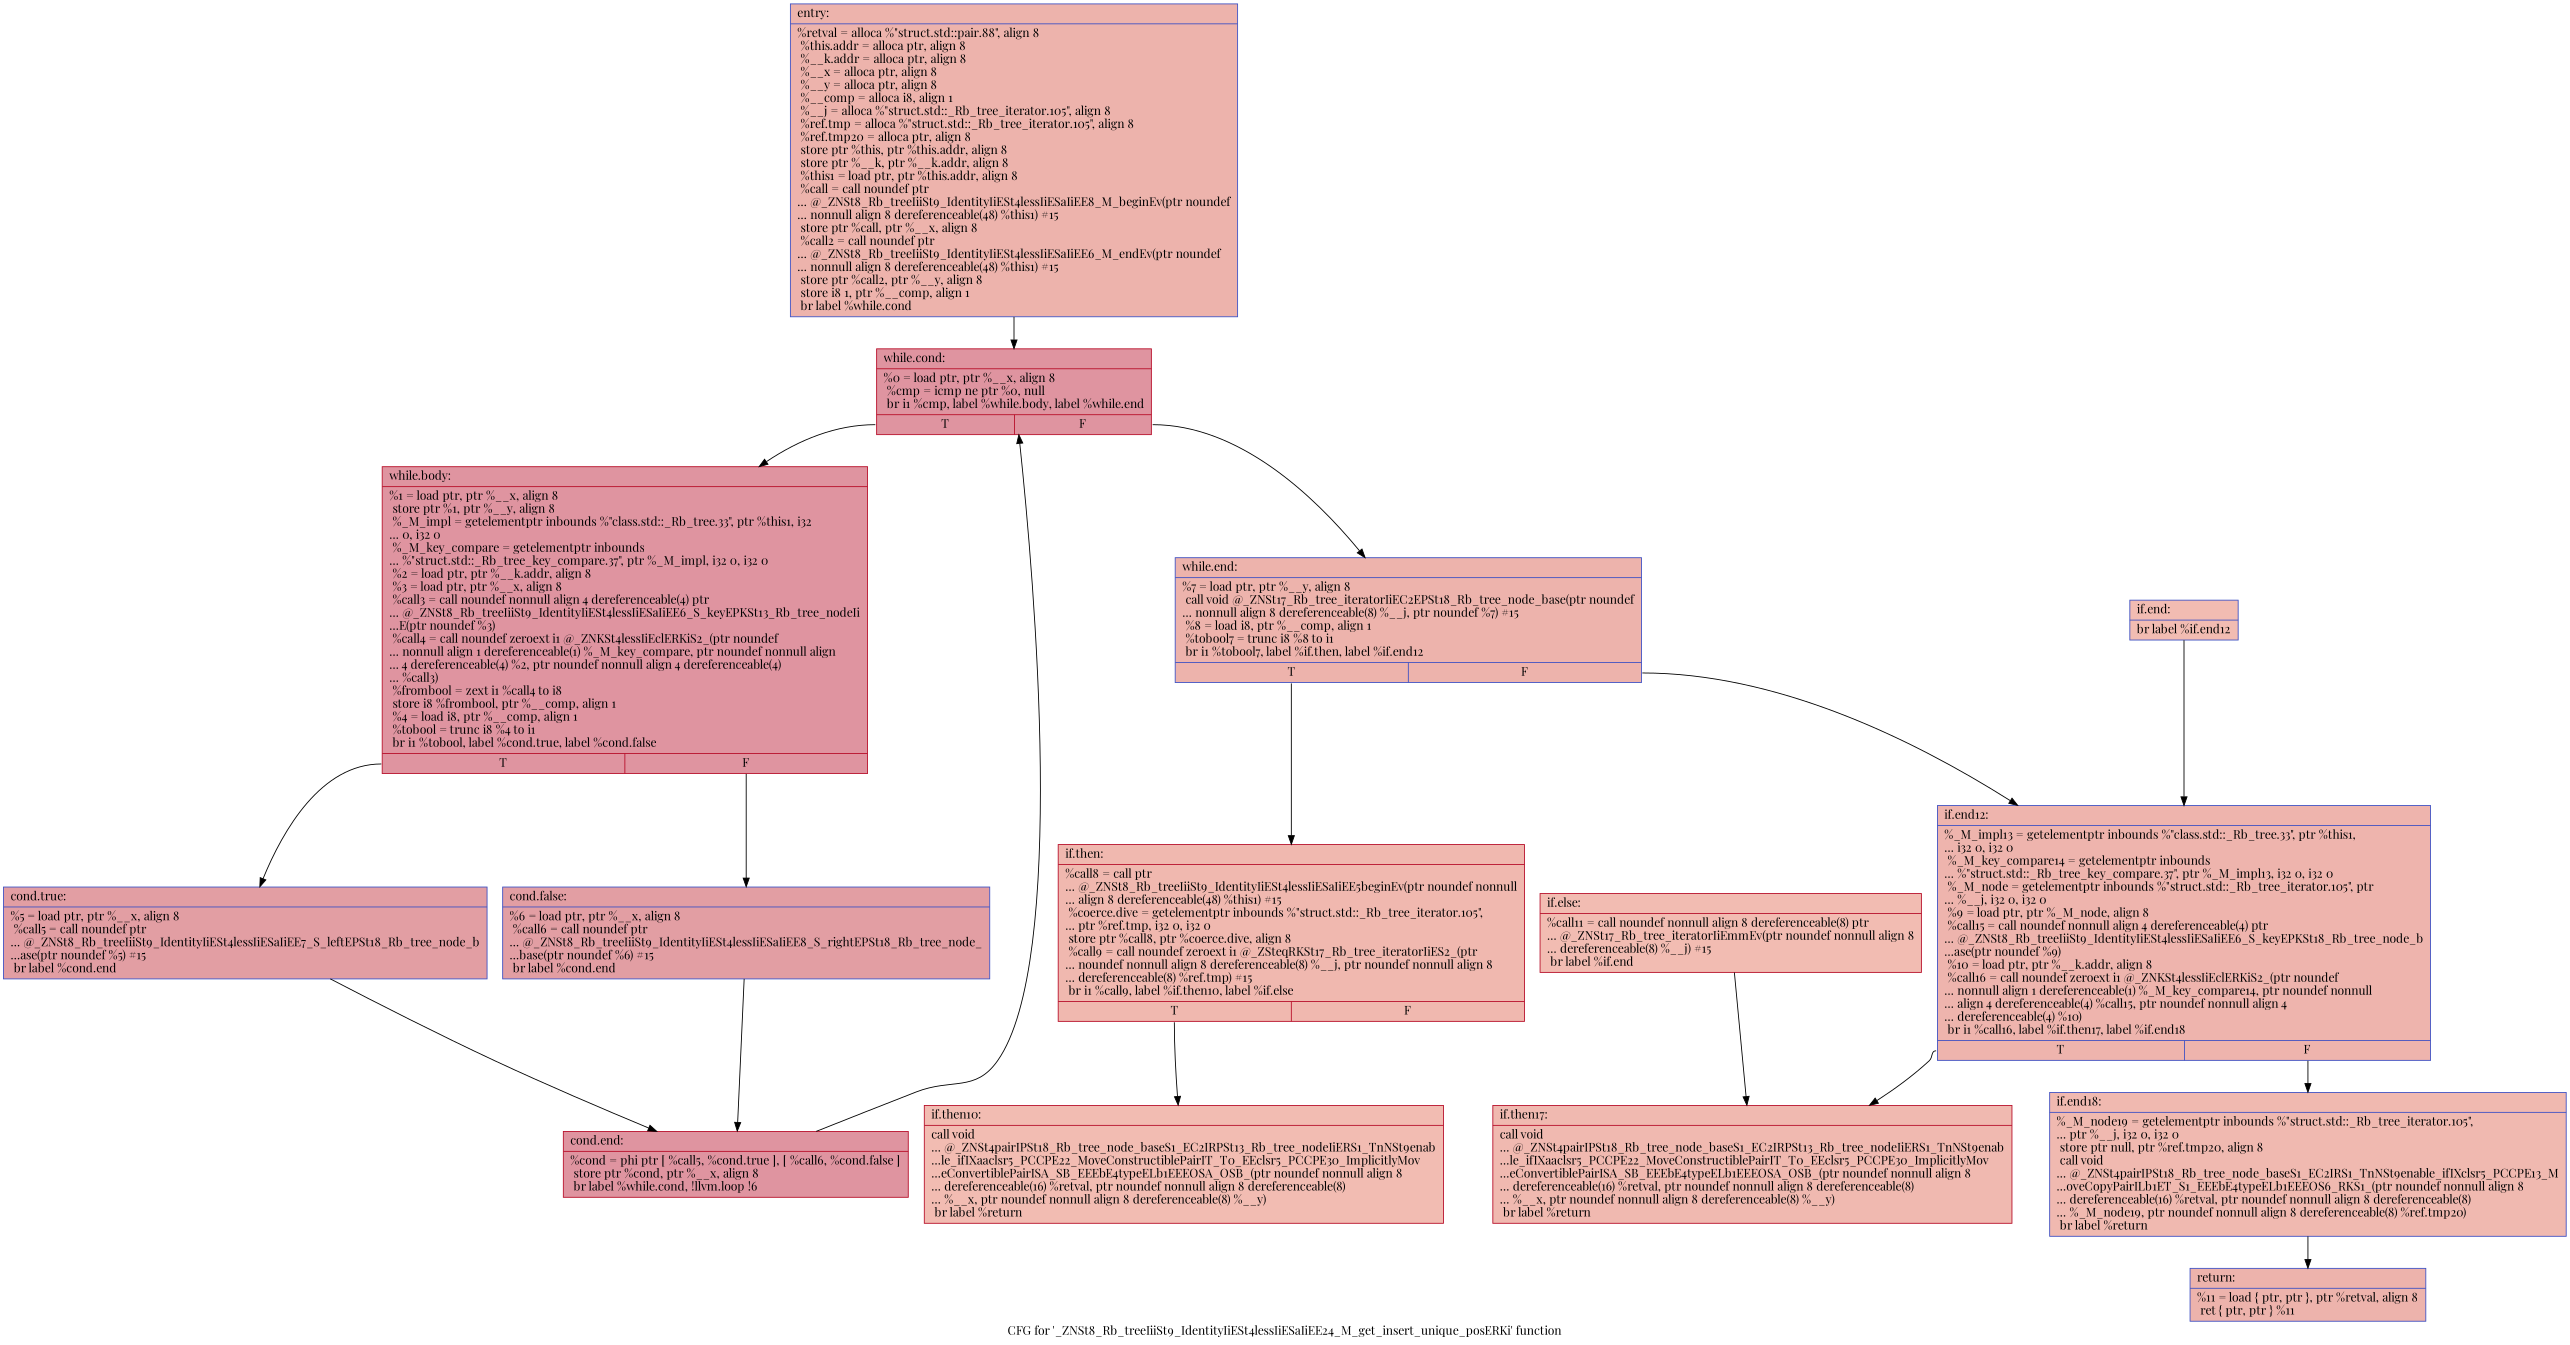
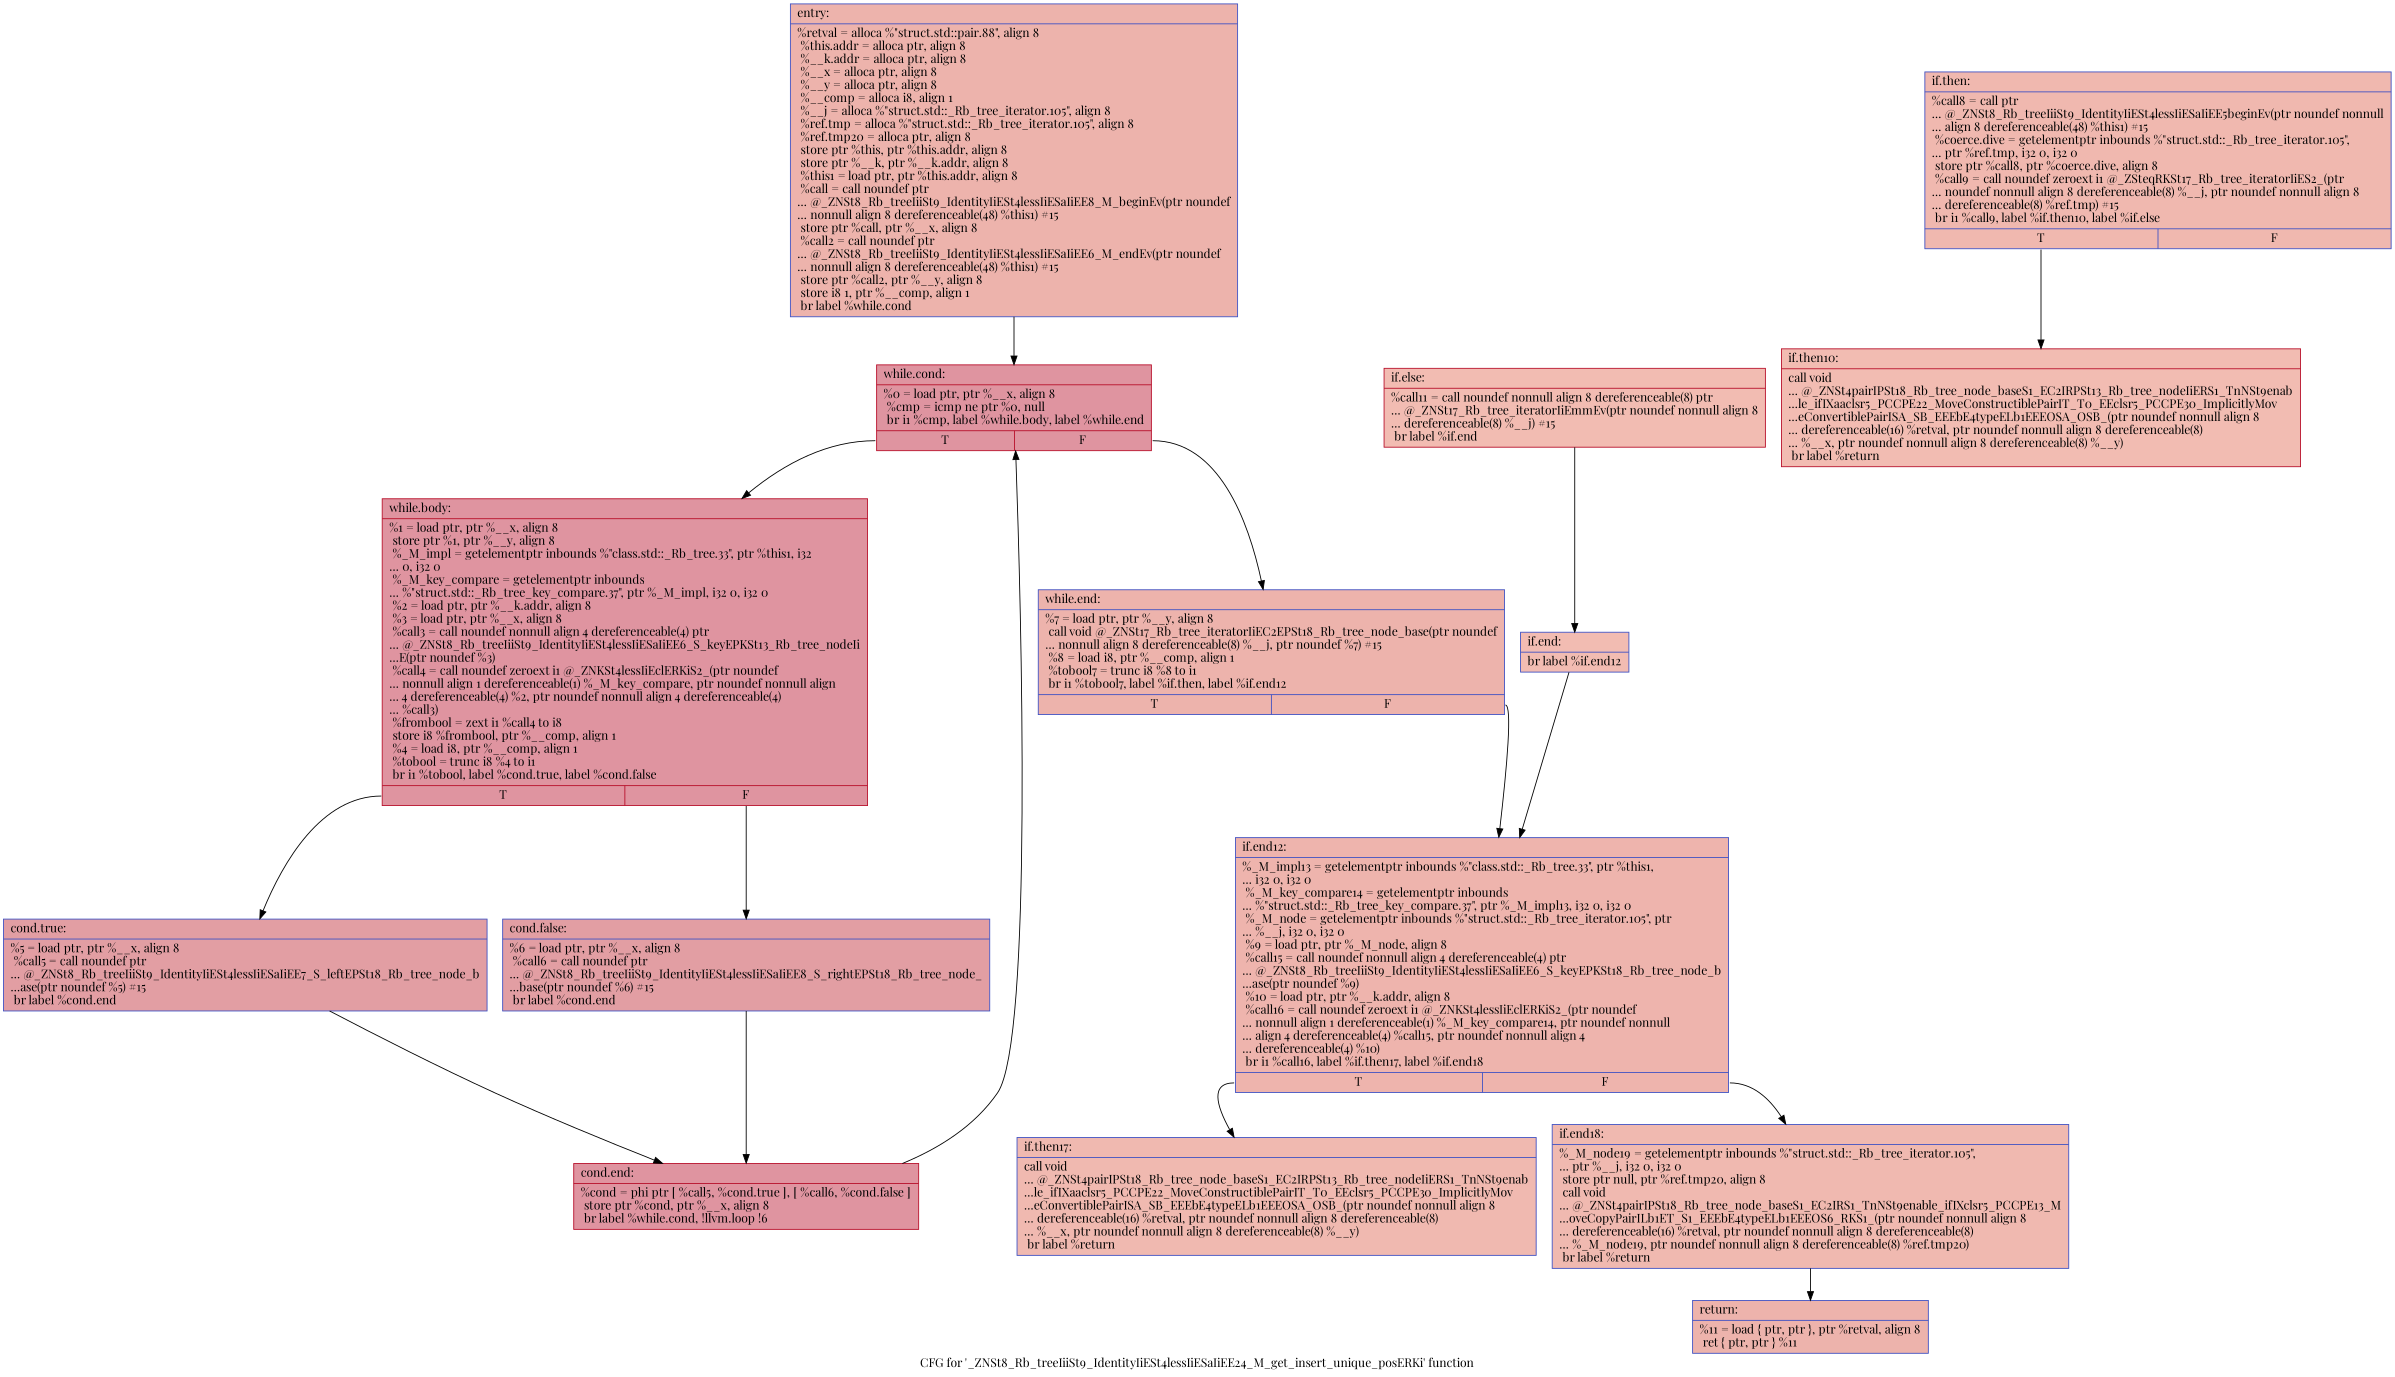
edge "while.end:" -> "if.then:": removed
node "if.then:": color #b70d28ff -> #3d50c3ff
edge "if.else:" -> "if.then17:": now "if.else:" -> "if.end:"
node "if.then17:": color #b70d28ff -> #3d50c3ff
